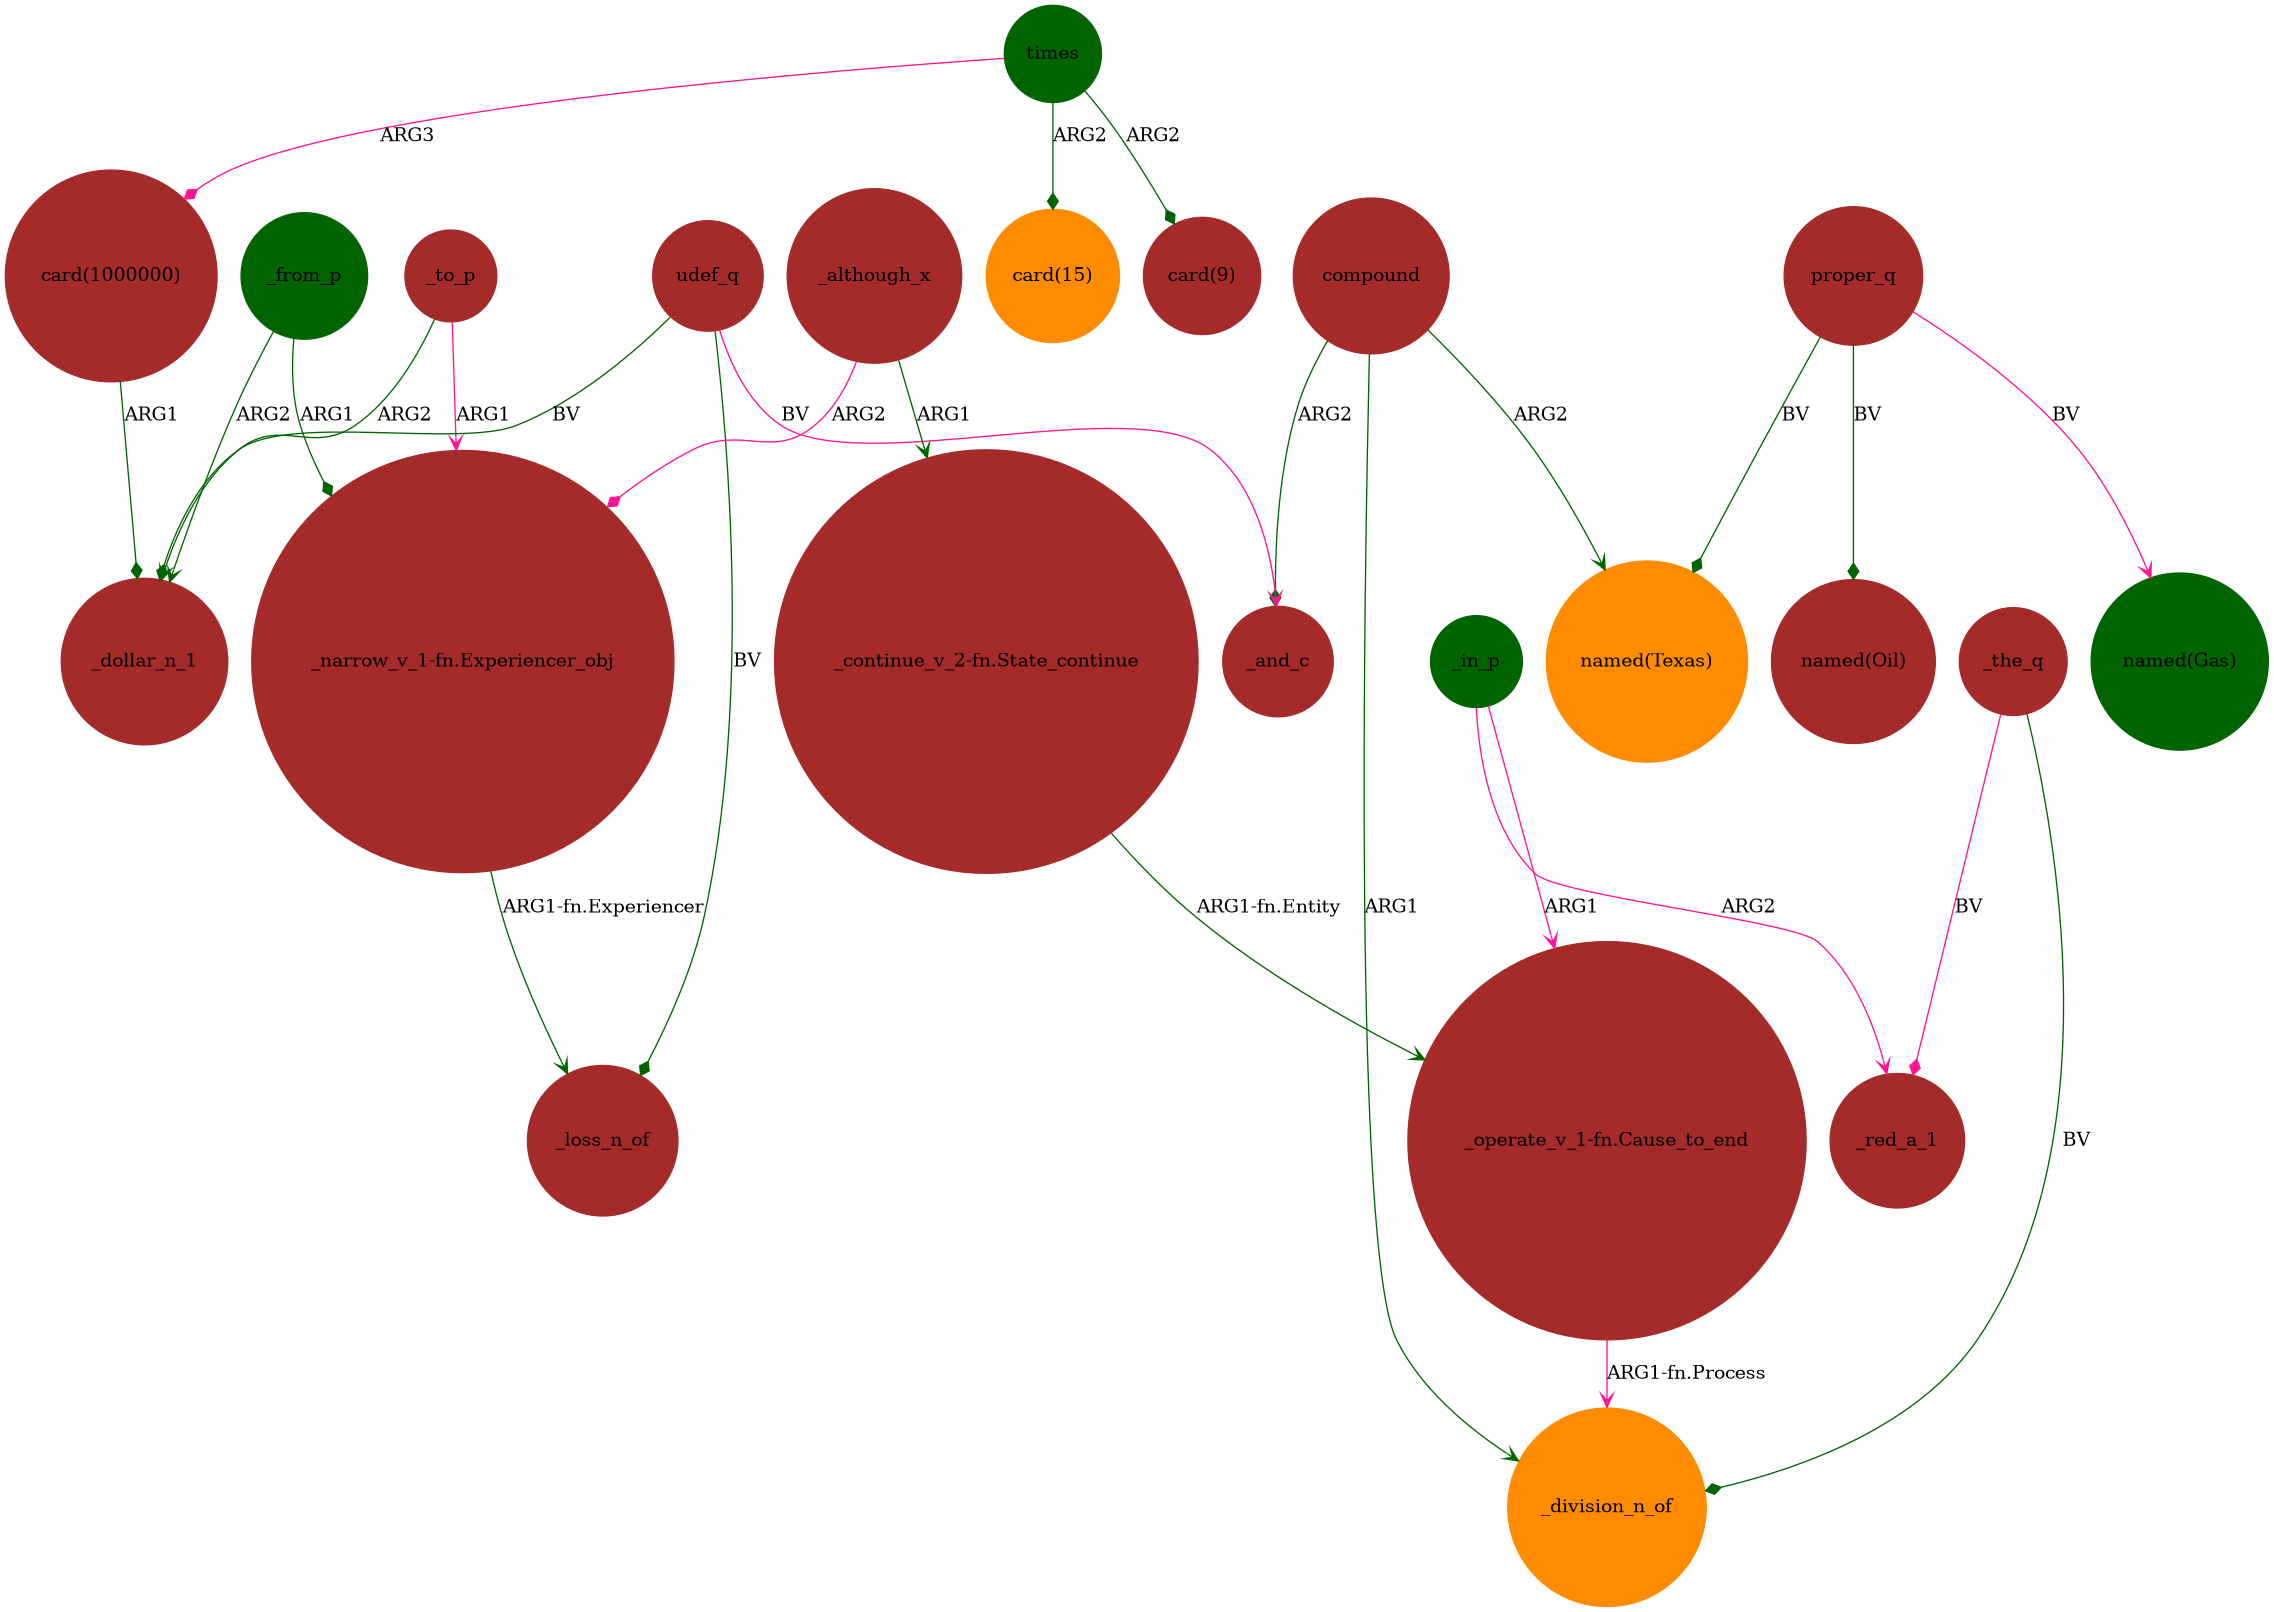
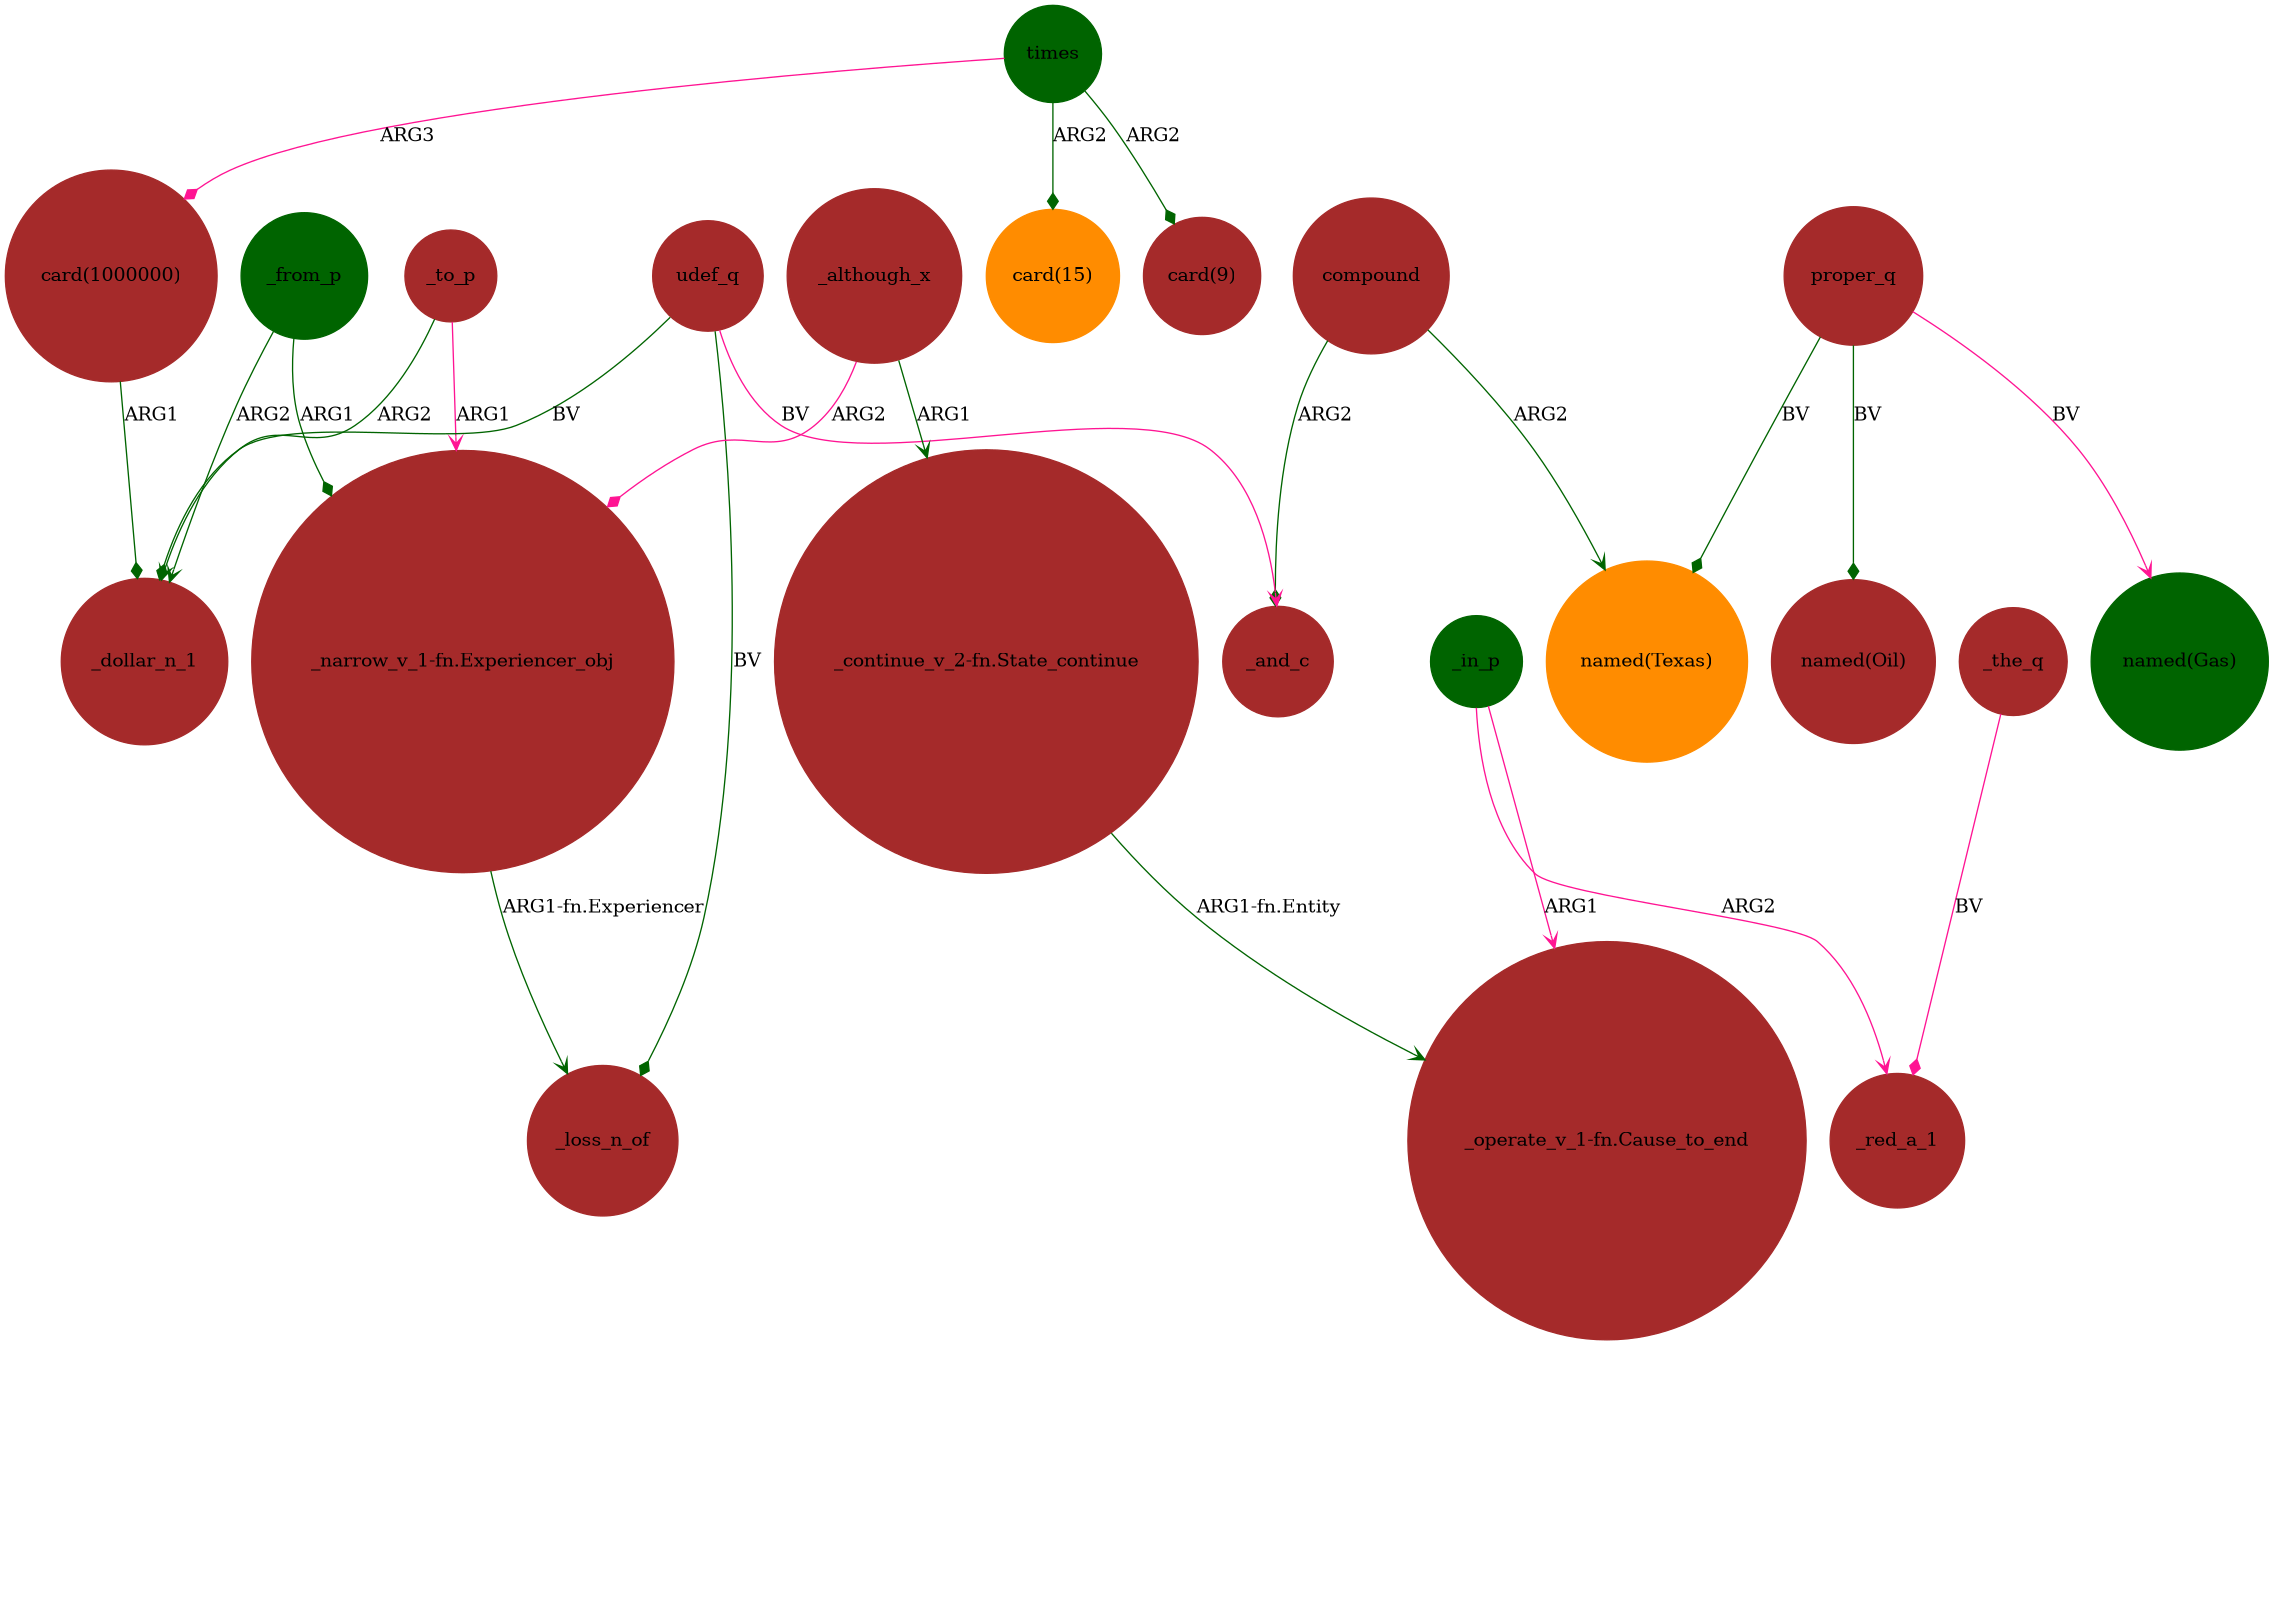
node "_division_n_of": removed
